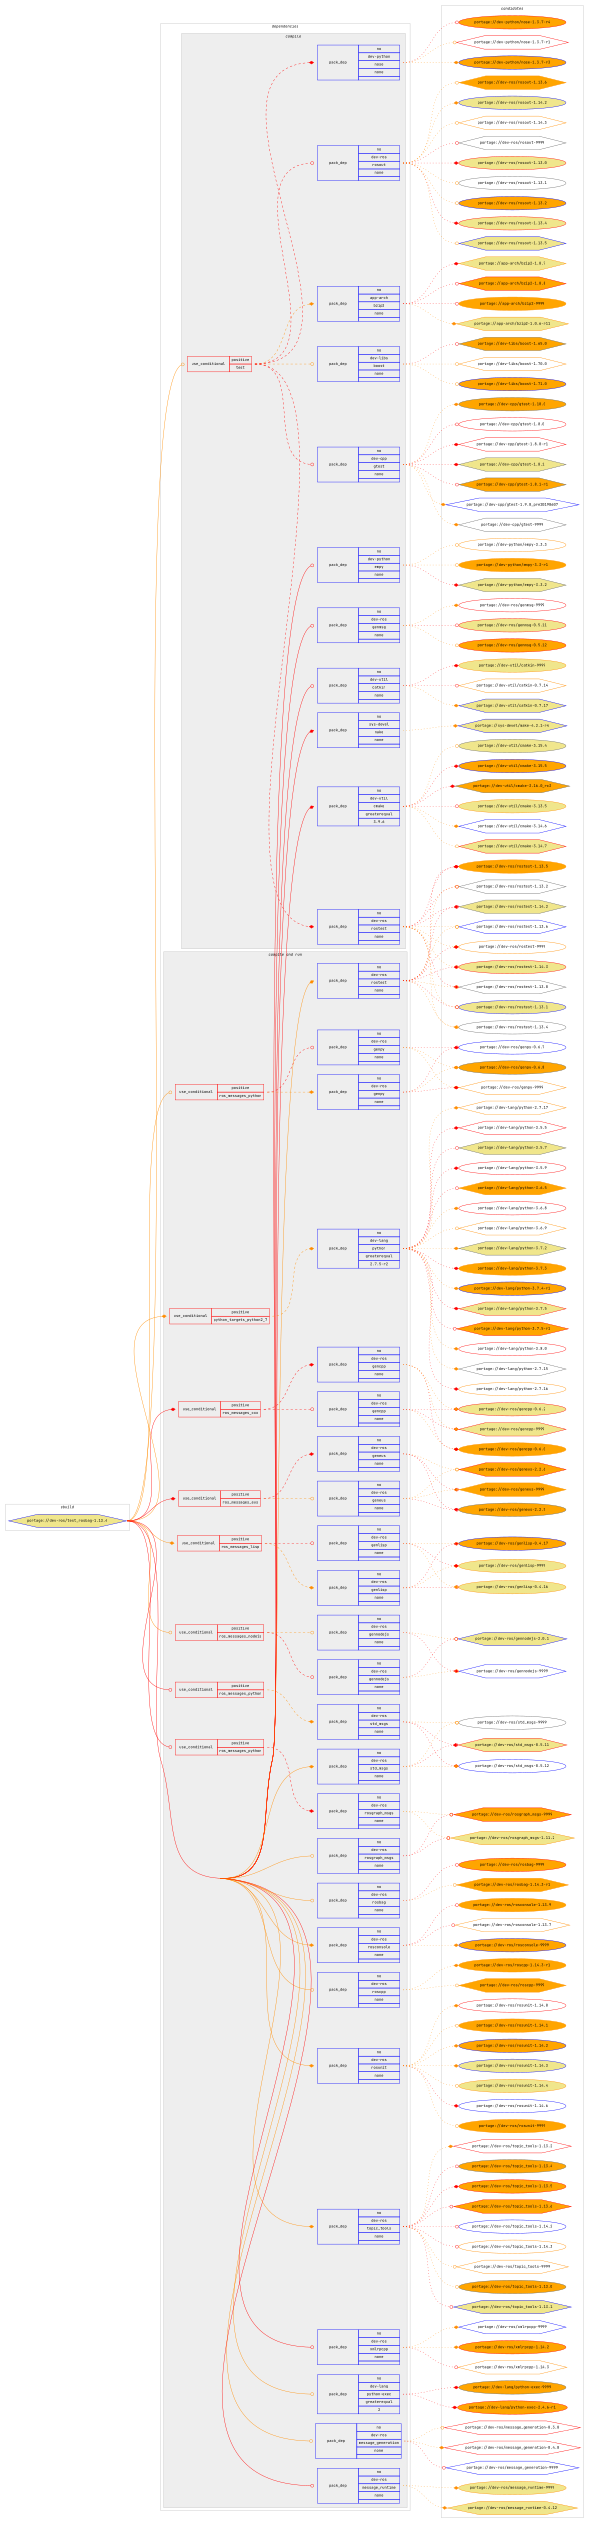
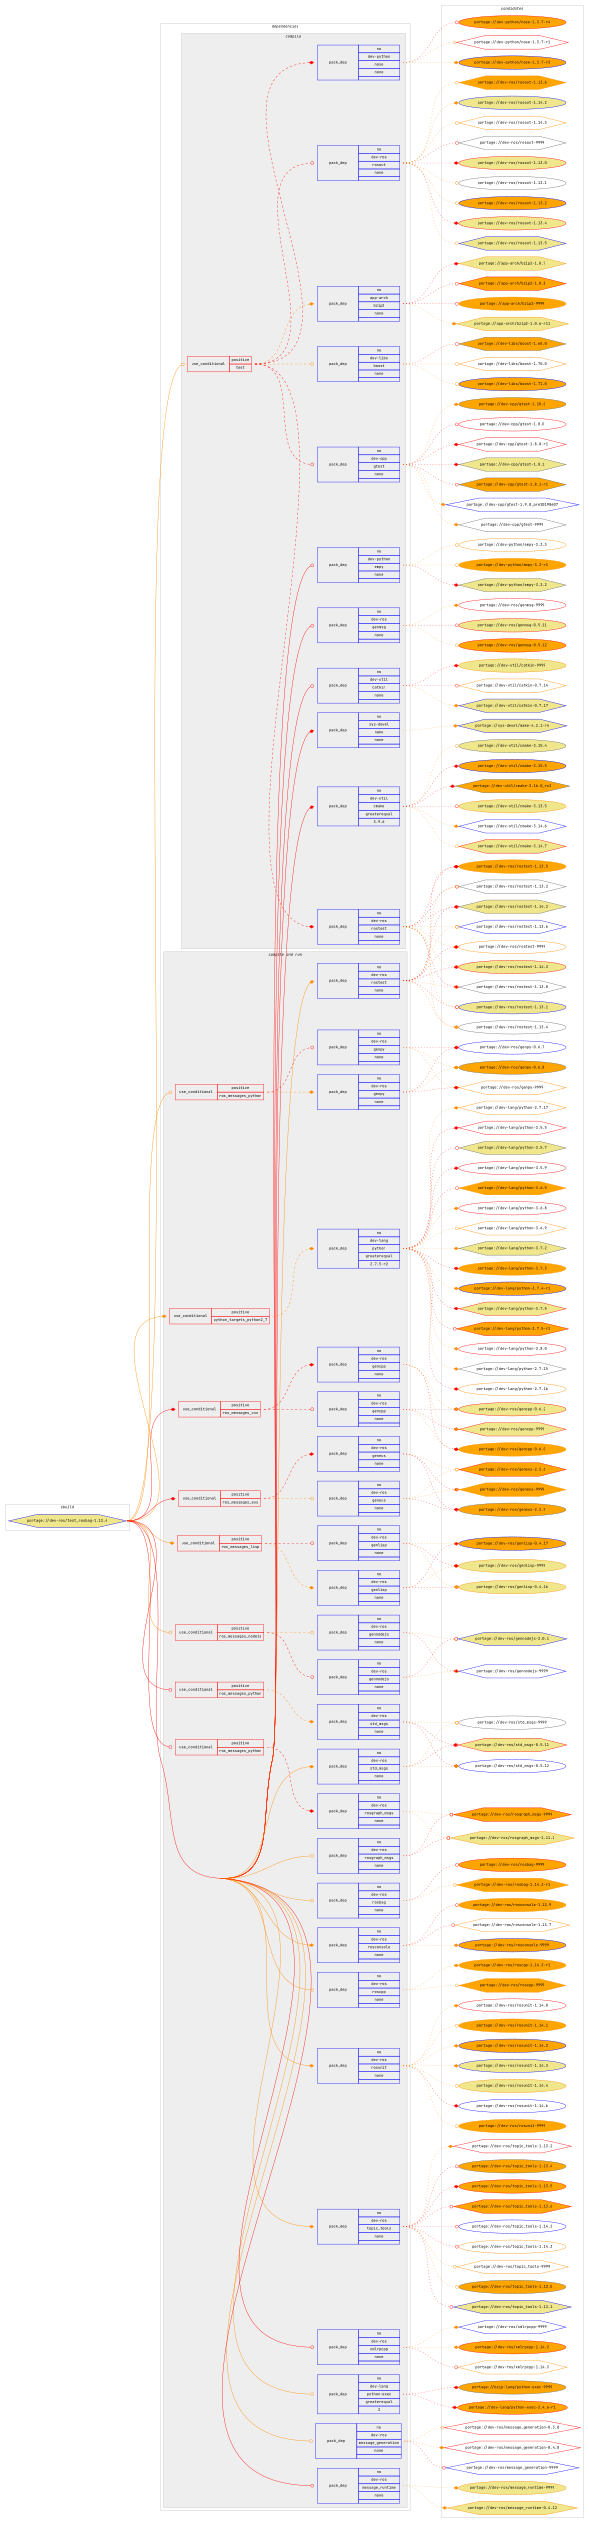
node "portage://dev-lang/python-exec-9999": label "portage://dev-lang/python-exec-9999" -> "portage://bzip-lang/python-exec-9999"
